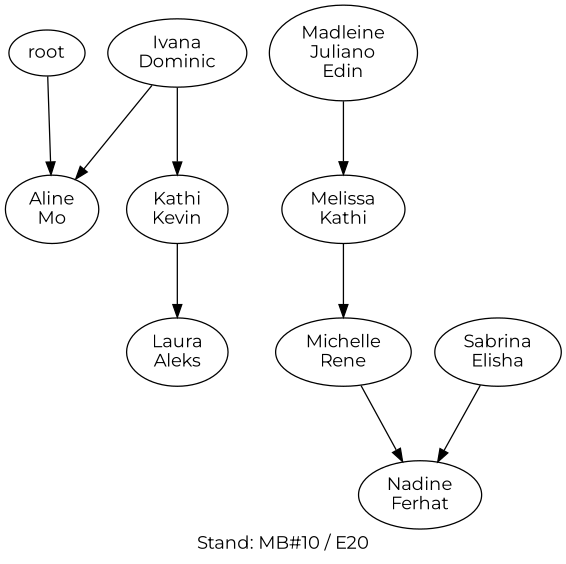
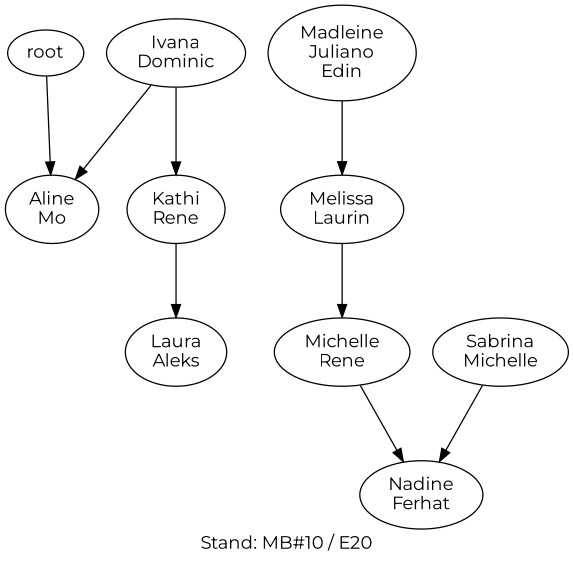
node "Kathi Kevin": label "Kathi Kevin" -> "Kathi Rene"
node "Melissa Kathi": label "Melissa Kathi" -> "Melissa Laurin"
node "Sabrina Elisha": label "Sabrina Elisha" -> "Sabrina Michelle"
